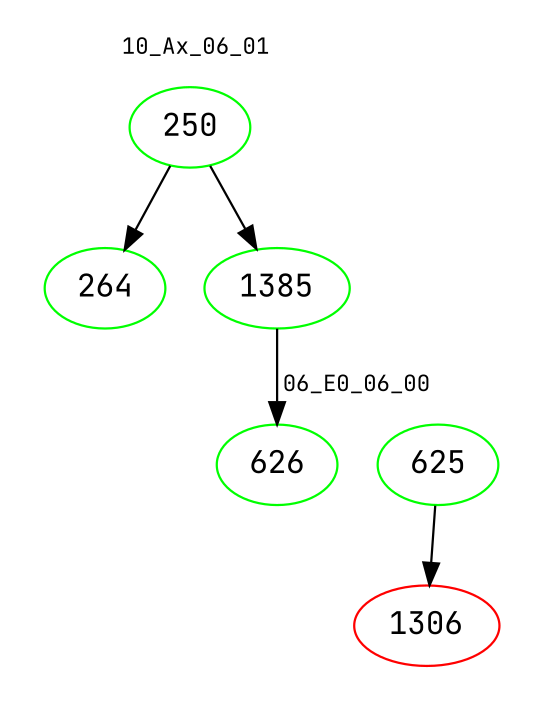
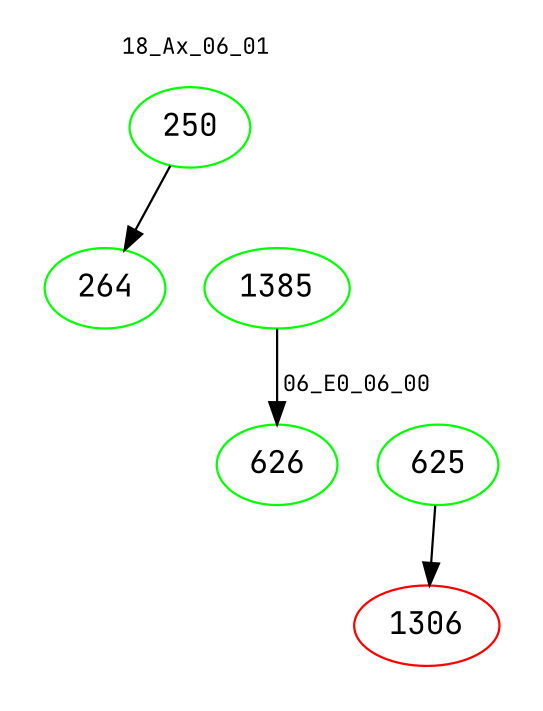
cluster "10_Ax_06_01": label "10_Ax_06_01" -> "18_Ax_06_01"
edge "250" -> "1385": removed
